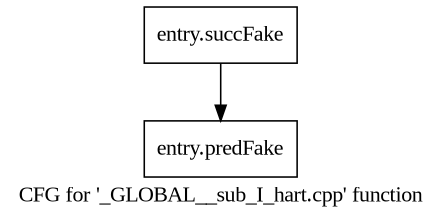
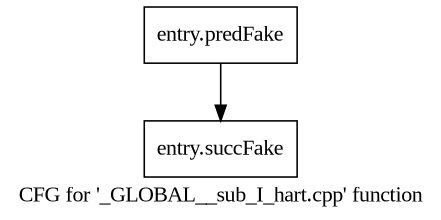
edge "entry.succFake" -> "entry.predFake": reversed
